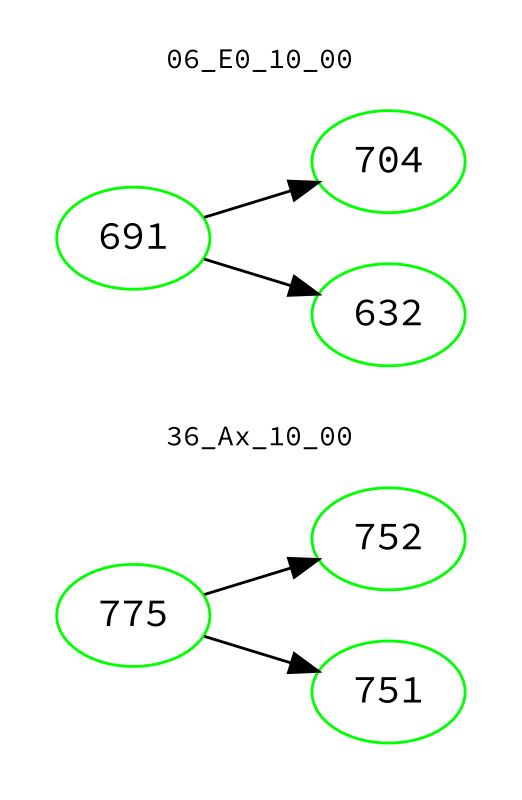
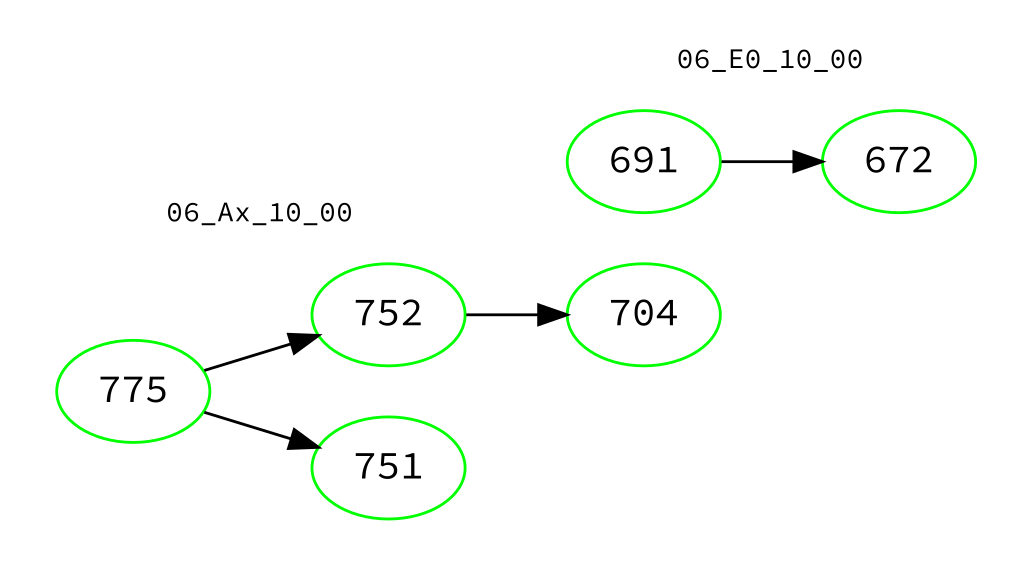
edge "691" -> "704": now "752" -> "704"
node "632": label "632" -> "672"
cluster "36_Ax_10_00": label "36_Ax_10_00" -> "06_Ax_10_00"
